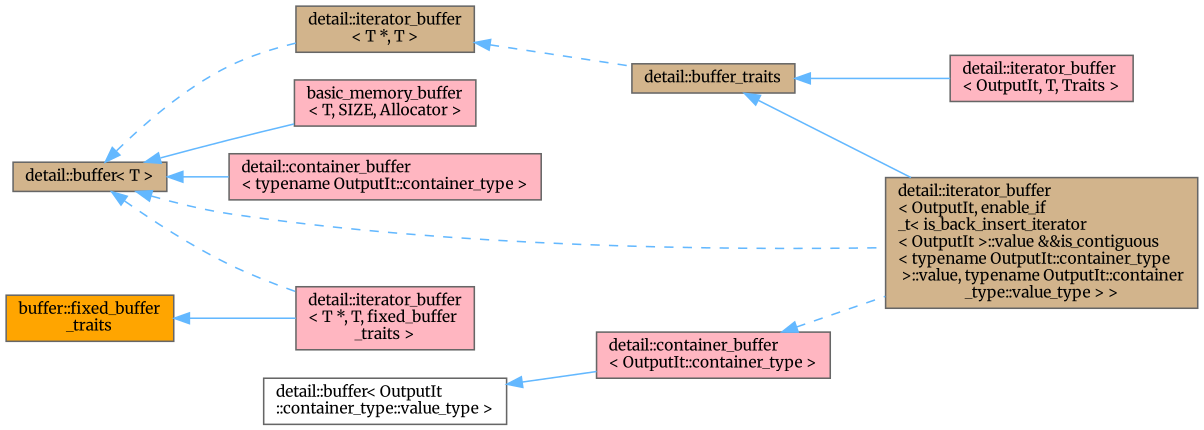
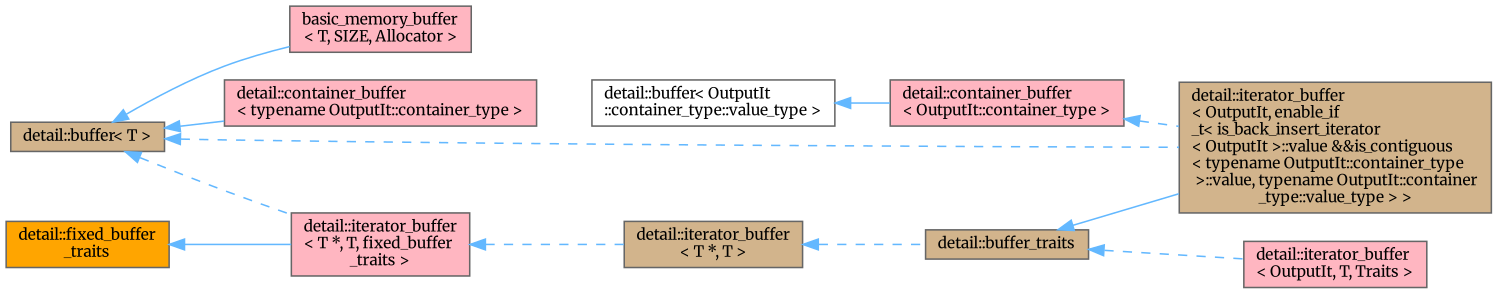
edge "detail::iterator_buffer < OutputIt, T, Traits >" -> "detail::buffer_traits": style solid -> dashed
edge "detail::iterator_buffer < T *, T >" -> "detail::buffer< T >": now "detail::iterator_buffer < T *, T >" -> "detail::iterator_buffer < T *, T, fixed_buffer _traits >"
node "buffer::fixed_buffer _traits": label "buffer::fixed_buffer _traits" -> "detail::fixed_buffer _traits"
